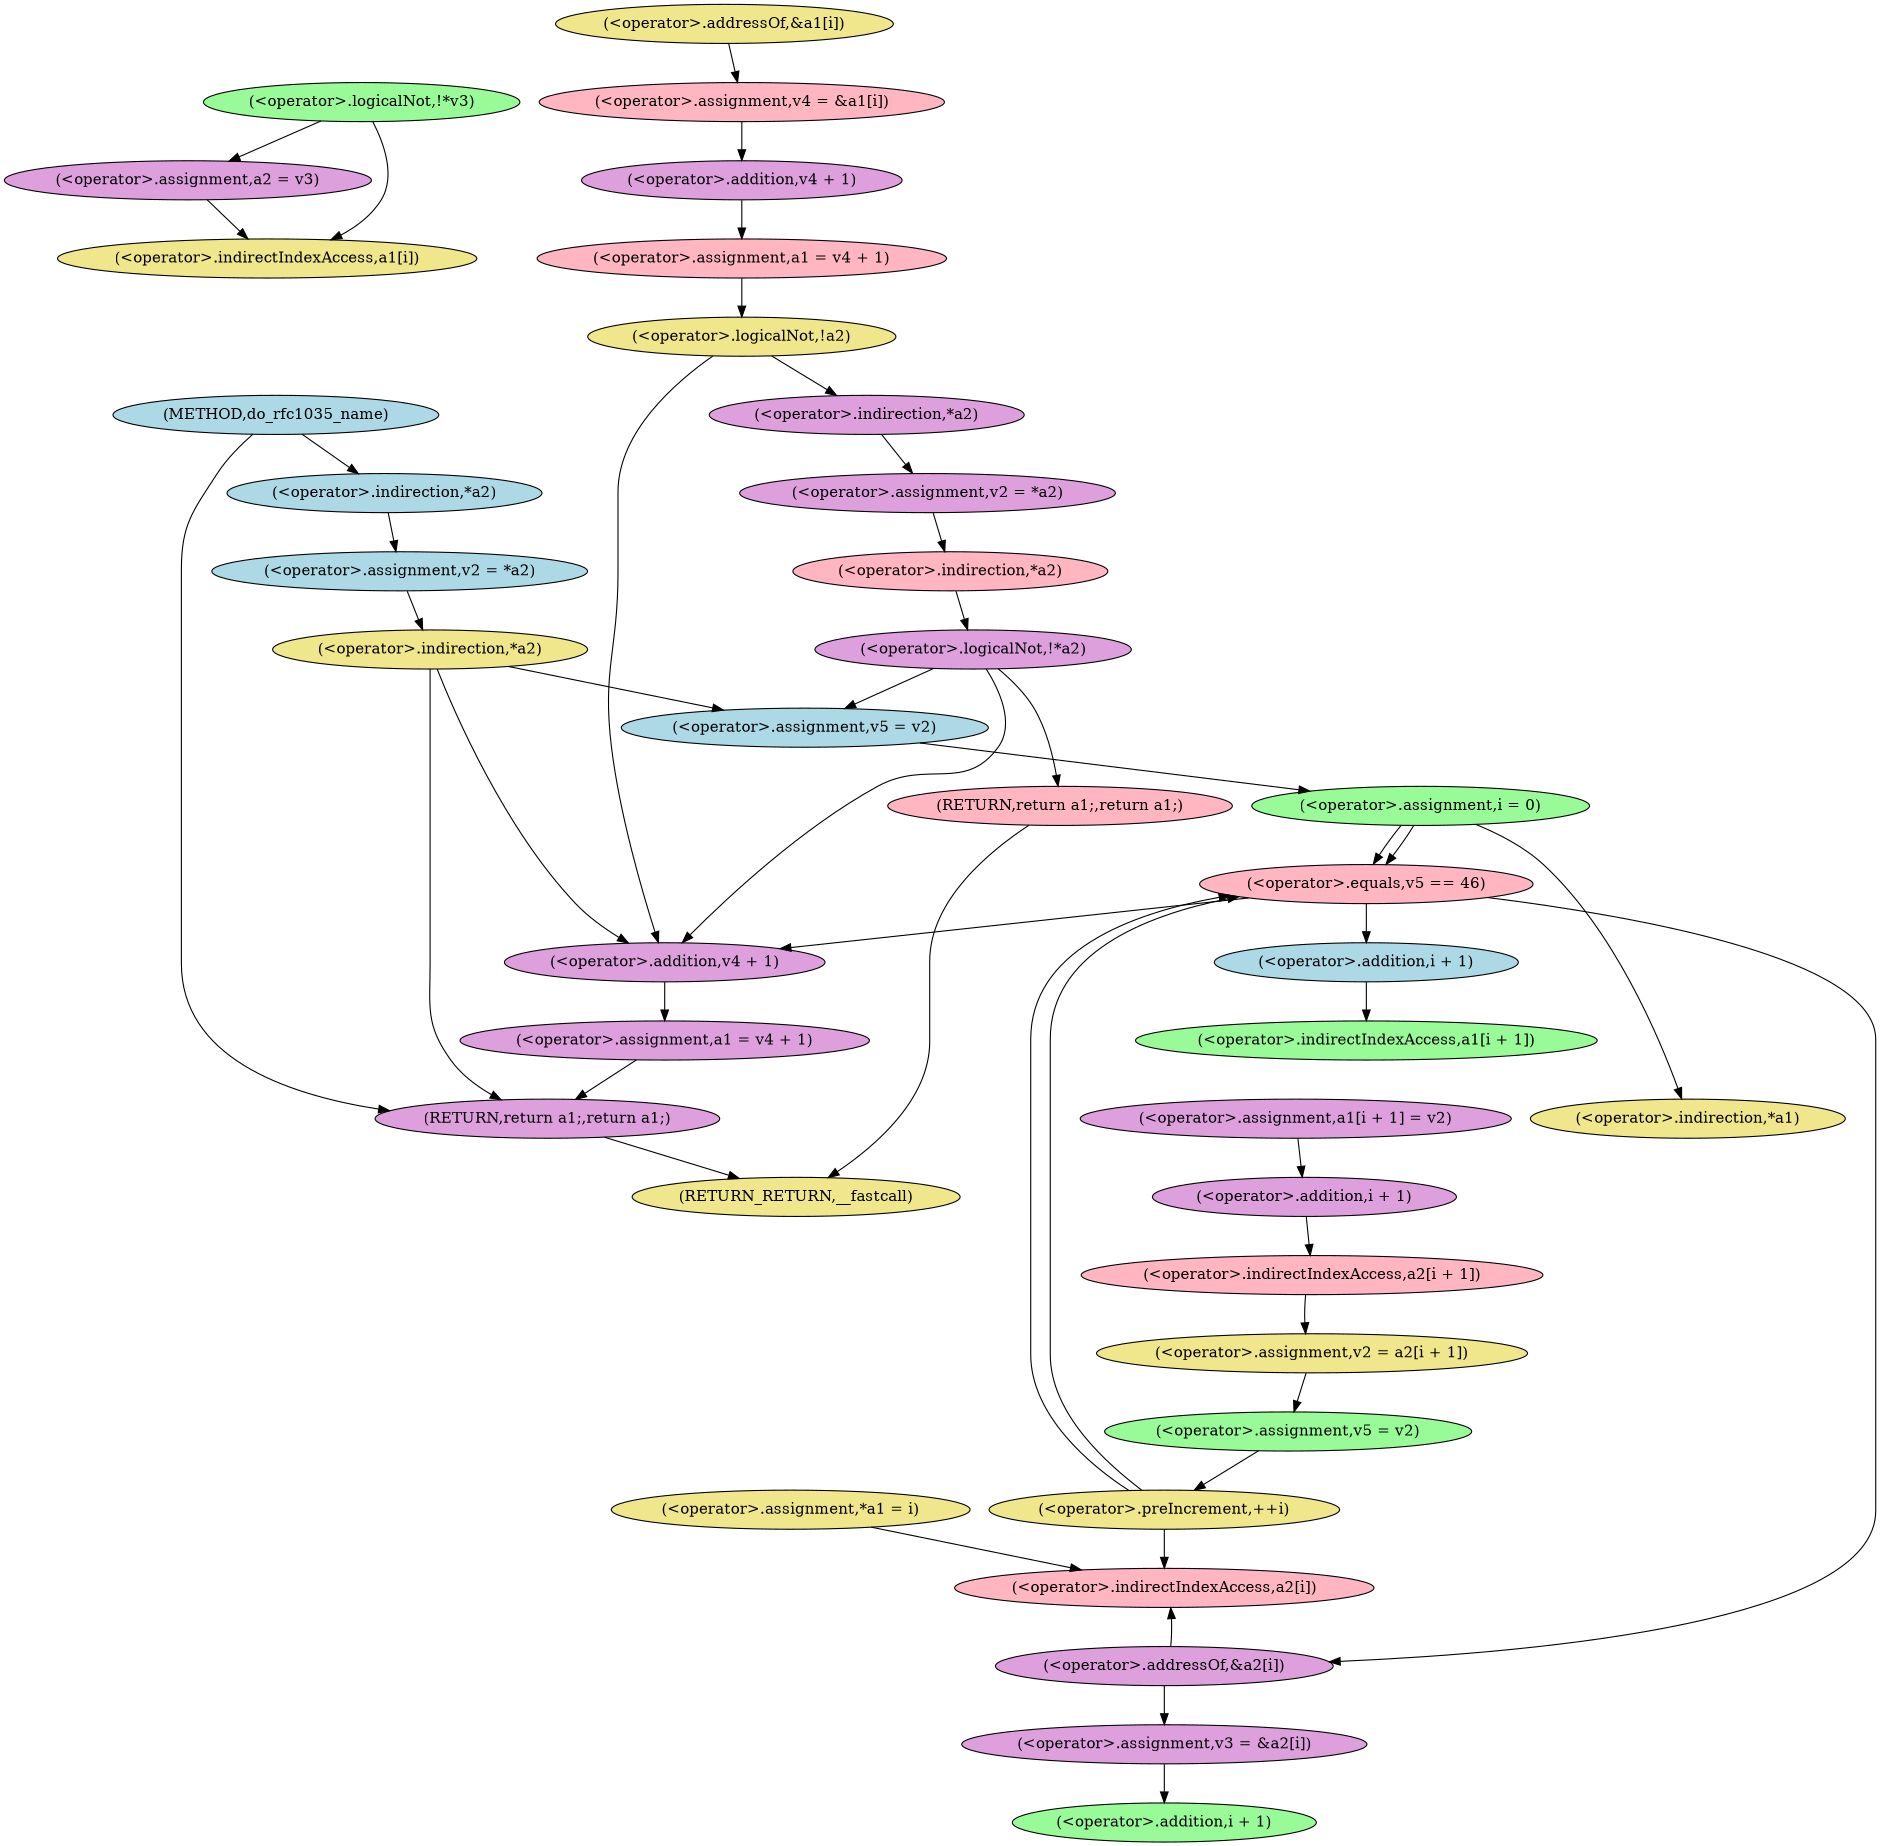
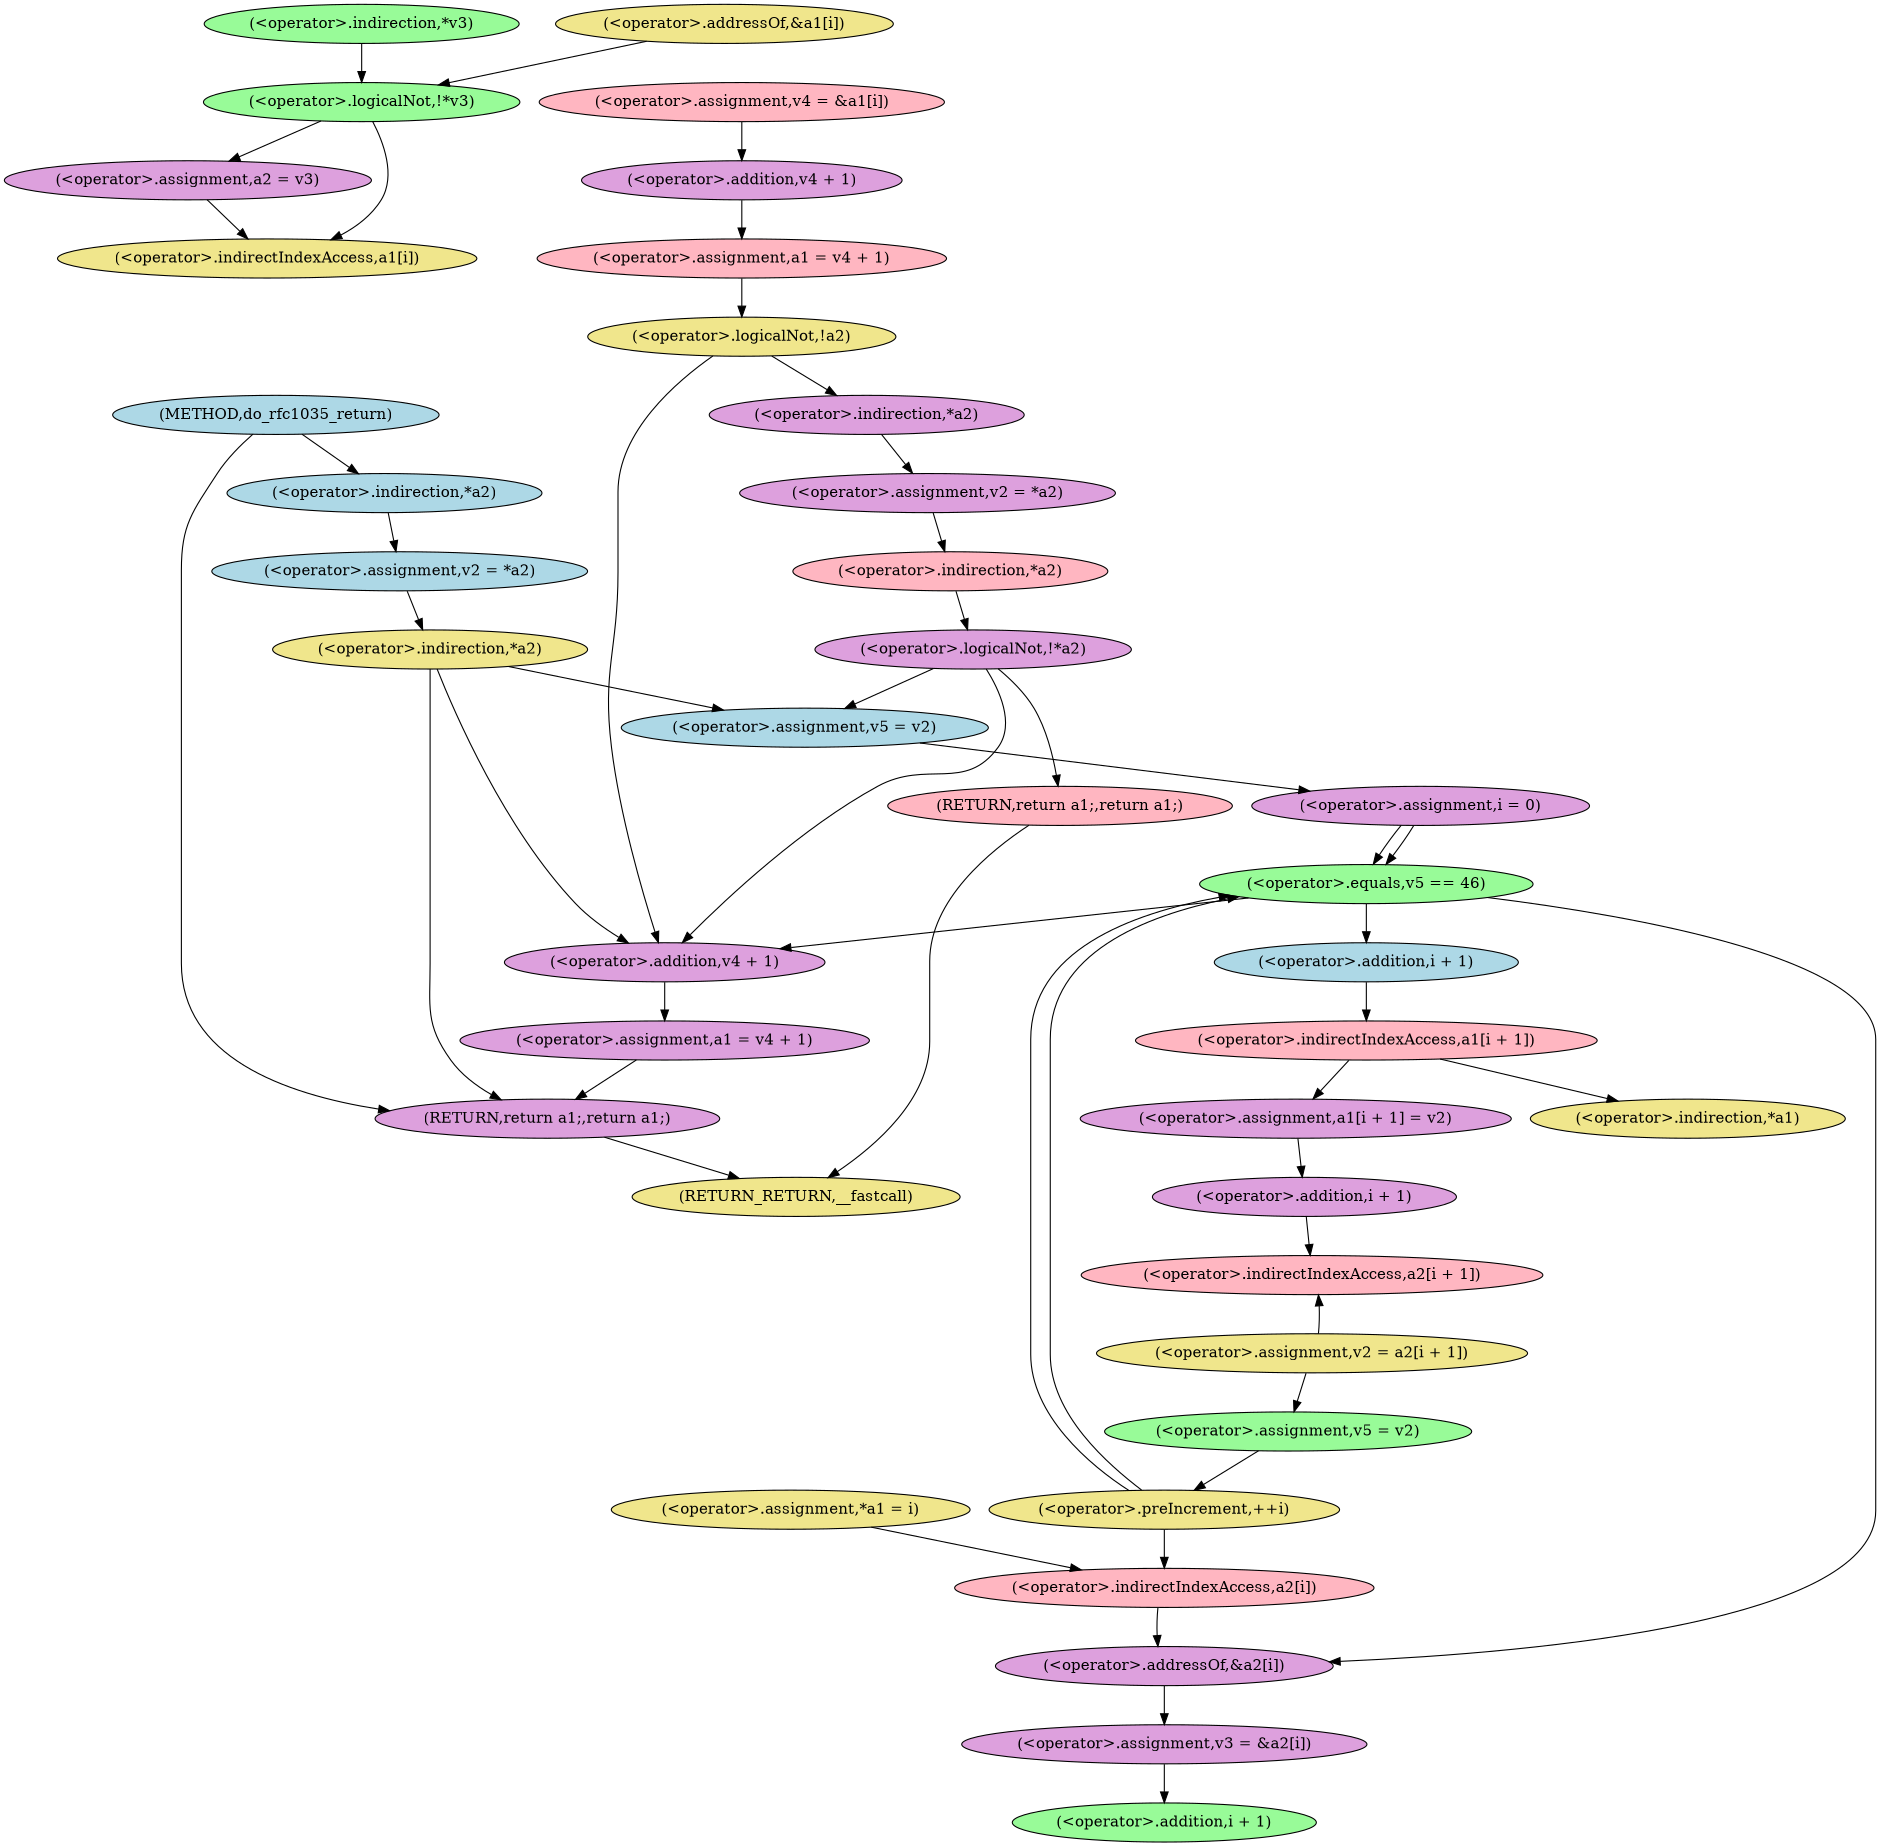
node "(<operator>.indirection,*v3)": added
edge "(<operator>.addressOf,&a1[i])" -> "(<operator>.assignment,v4 = &a1[i])": now "(<operator>.addressOf,&a1[i])" -> "(<operator>.logicalNot,!*v3)"
node "(METHOD,do_rfc1035_name)": label "(METHOD,do_rfc1035_name)" -> "(METHOD,do_rfc1035_return)"
node "(<operator>.assignment,i = 0)": fillcolor palegreen -> plum
node "(<operator>.equals,v5 == 46)": fillcolor lightpink -> palegreen
edge "(<operator>.assignment,i = 0)" -> "(<operator>.indirection,*a1)": now "(<operator>.indirectIndexAccess,a1[i + 1])" -> "(<operator>.indirection,*a1)"
node "(<operator>.indirectIndexAccess,a1[i + 1])": fillcolor palegreen -> lightpink
edge "(<operator>.indirectIndexAccess,a1[i + 1])" -> "(<operator>.assignment,a1[i + 1] = v2)": added
edge "(<operator>.indirectIndexAccess,a2[i + 1])" -> "(<operator>.assignment,v2 = a2[i + 1])": reversed
edge "(<operator>.addressOf,&a2[i])" -> "(<operator>.indirectIndexAccess,a2[i])": reversed
